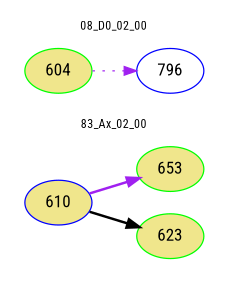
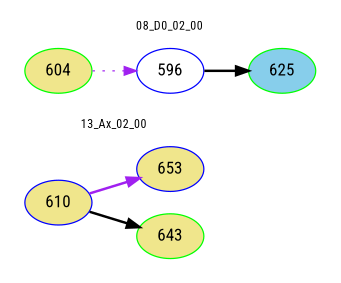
node "796": label "796" -> "596"
node "625": added
cluster "83_Ax_02_00": label "83_Ax_02_00" -> "13_Ax_02_00"
node "653": color green -> blue
node "623": label "623" -> "643"
